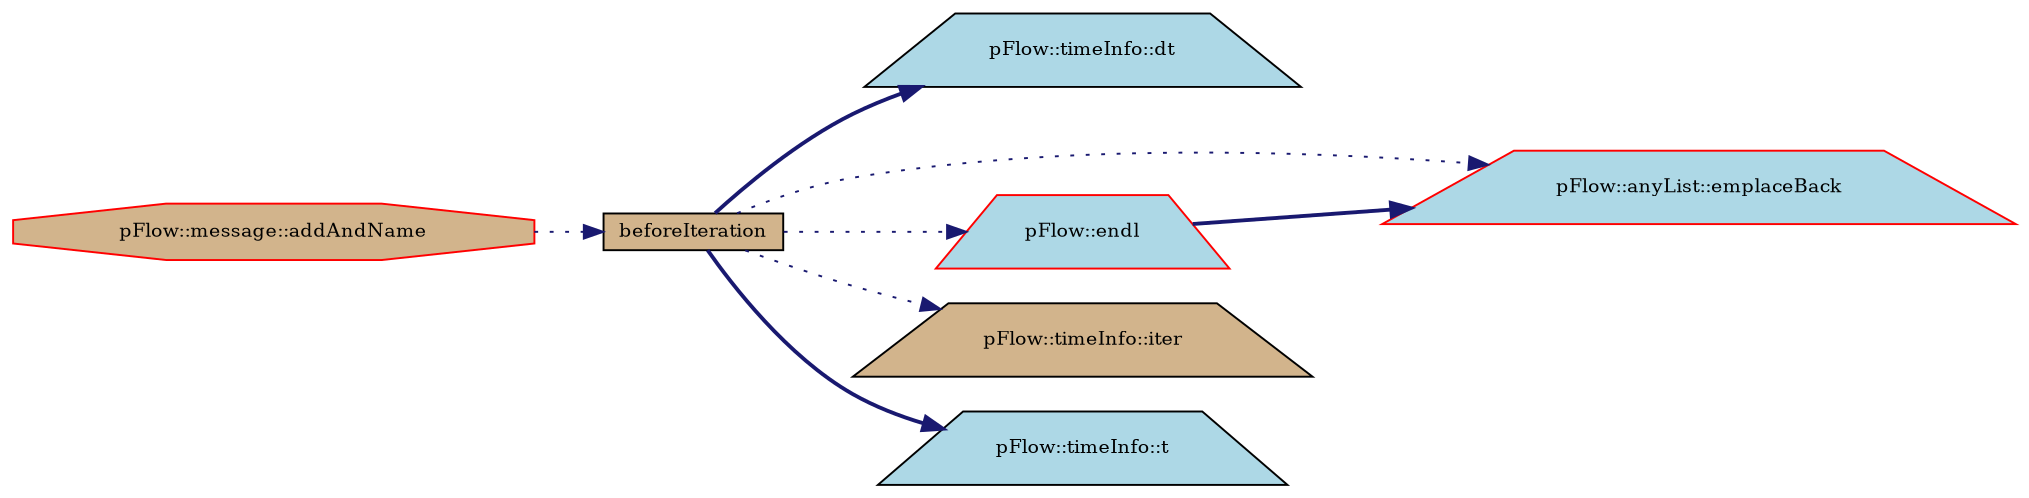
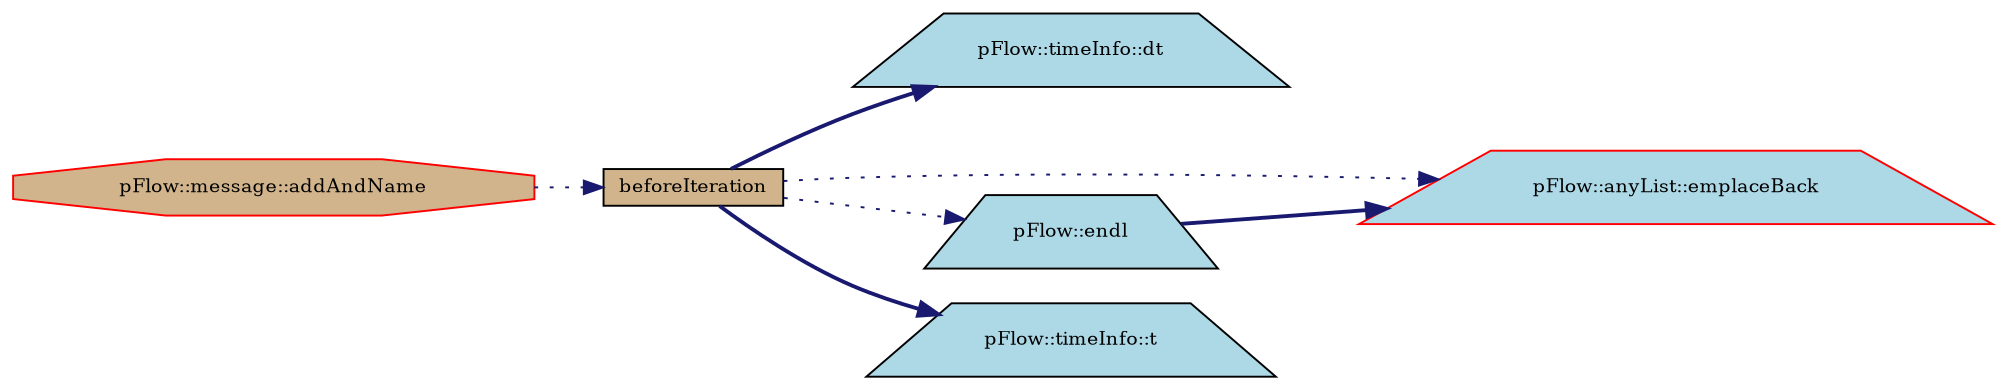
node "pFlow::endl": color red -> black
node "pFlow::timeInfo::iter": removed
